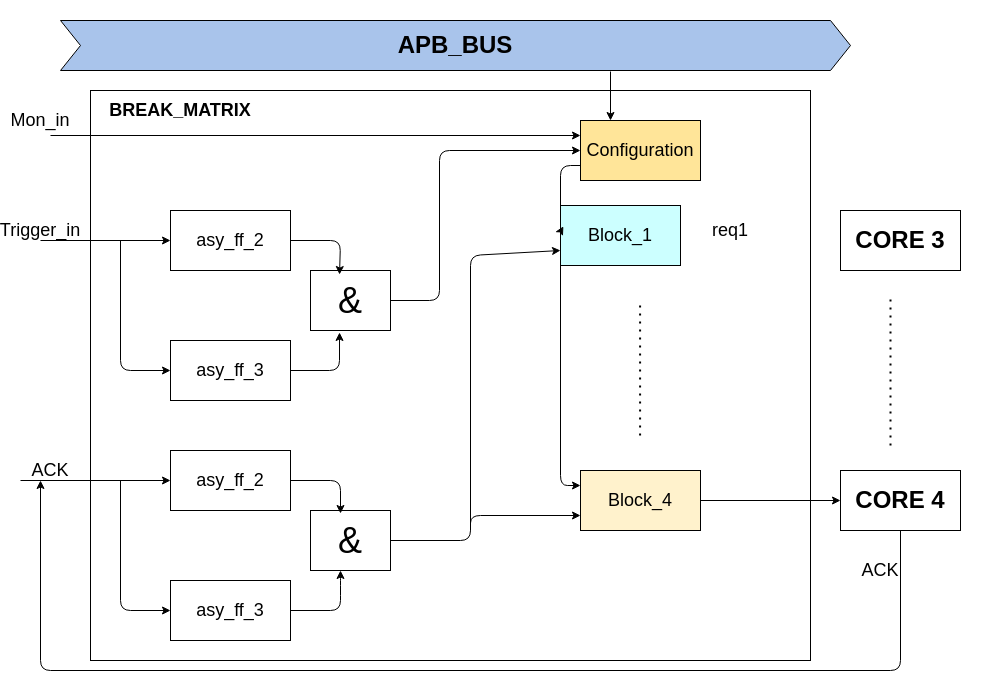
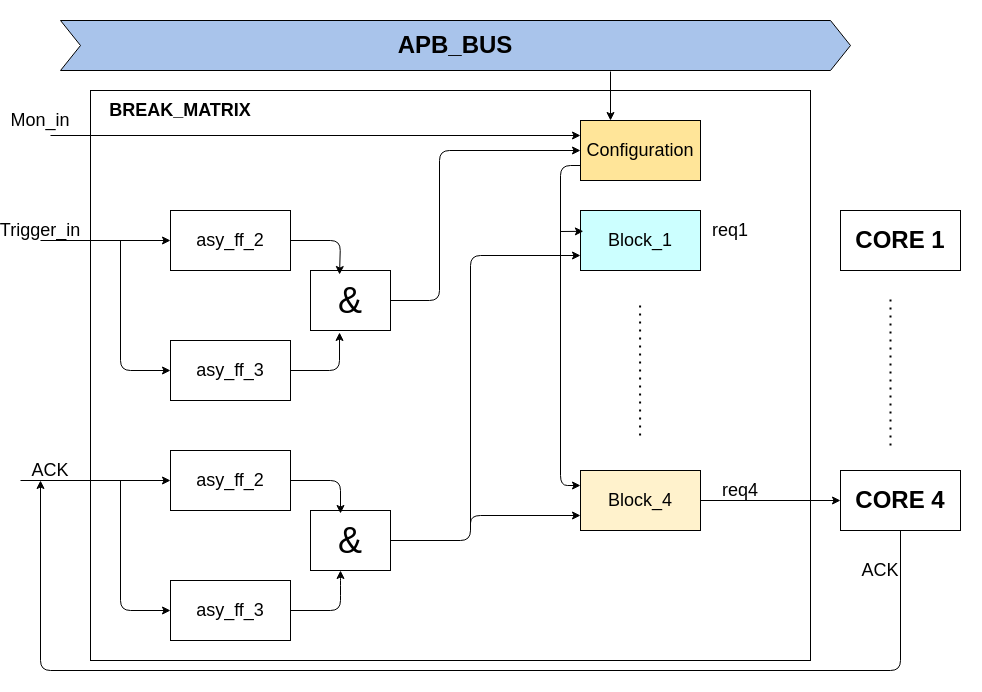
node "Block_1": moved (621, 236) -> (641, 241)
node "CORE 3": label "CORE 3" -> "CORE 1"
node "req4": added
